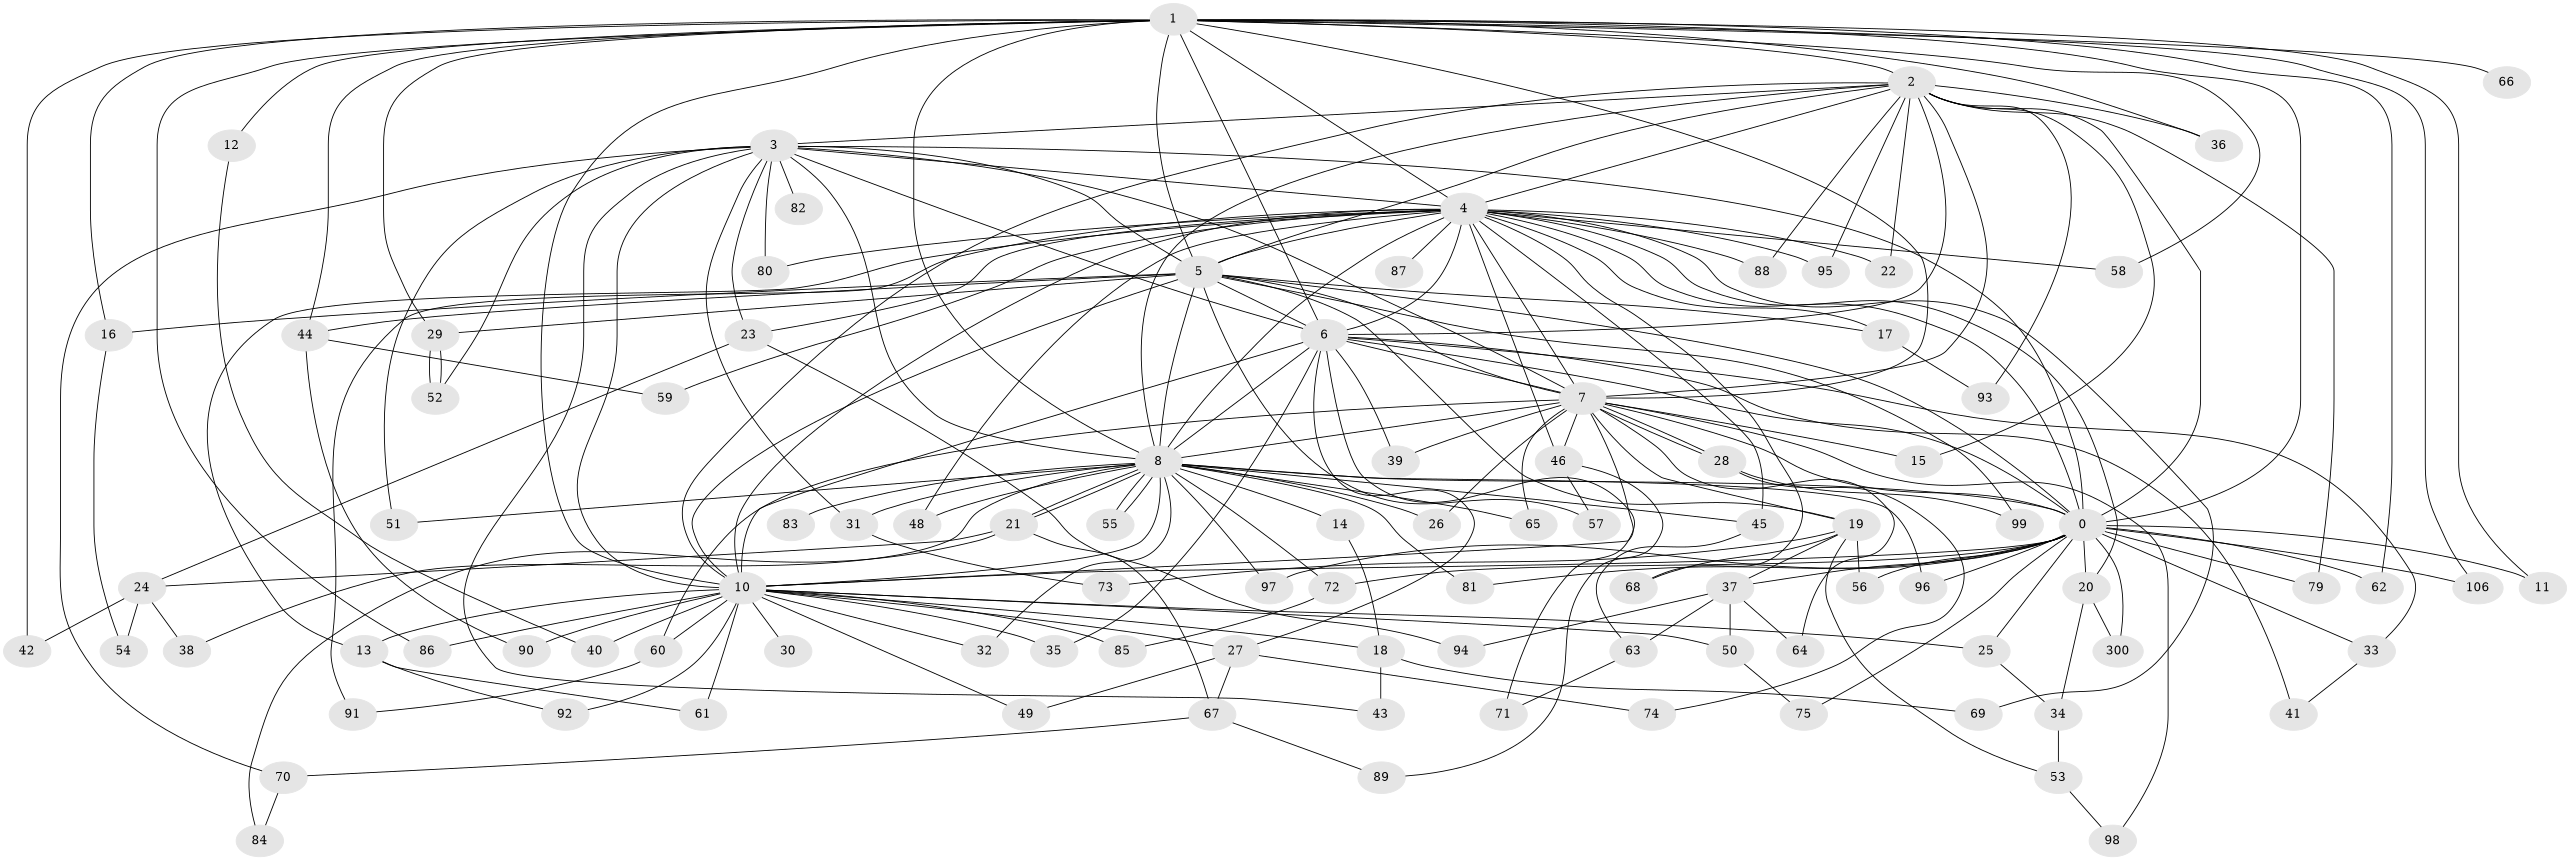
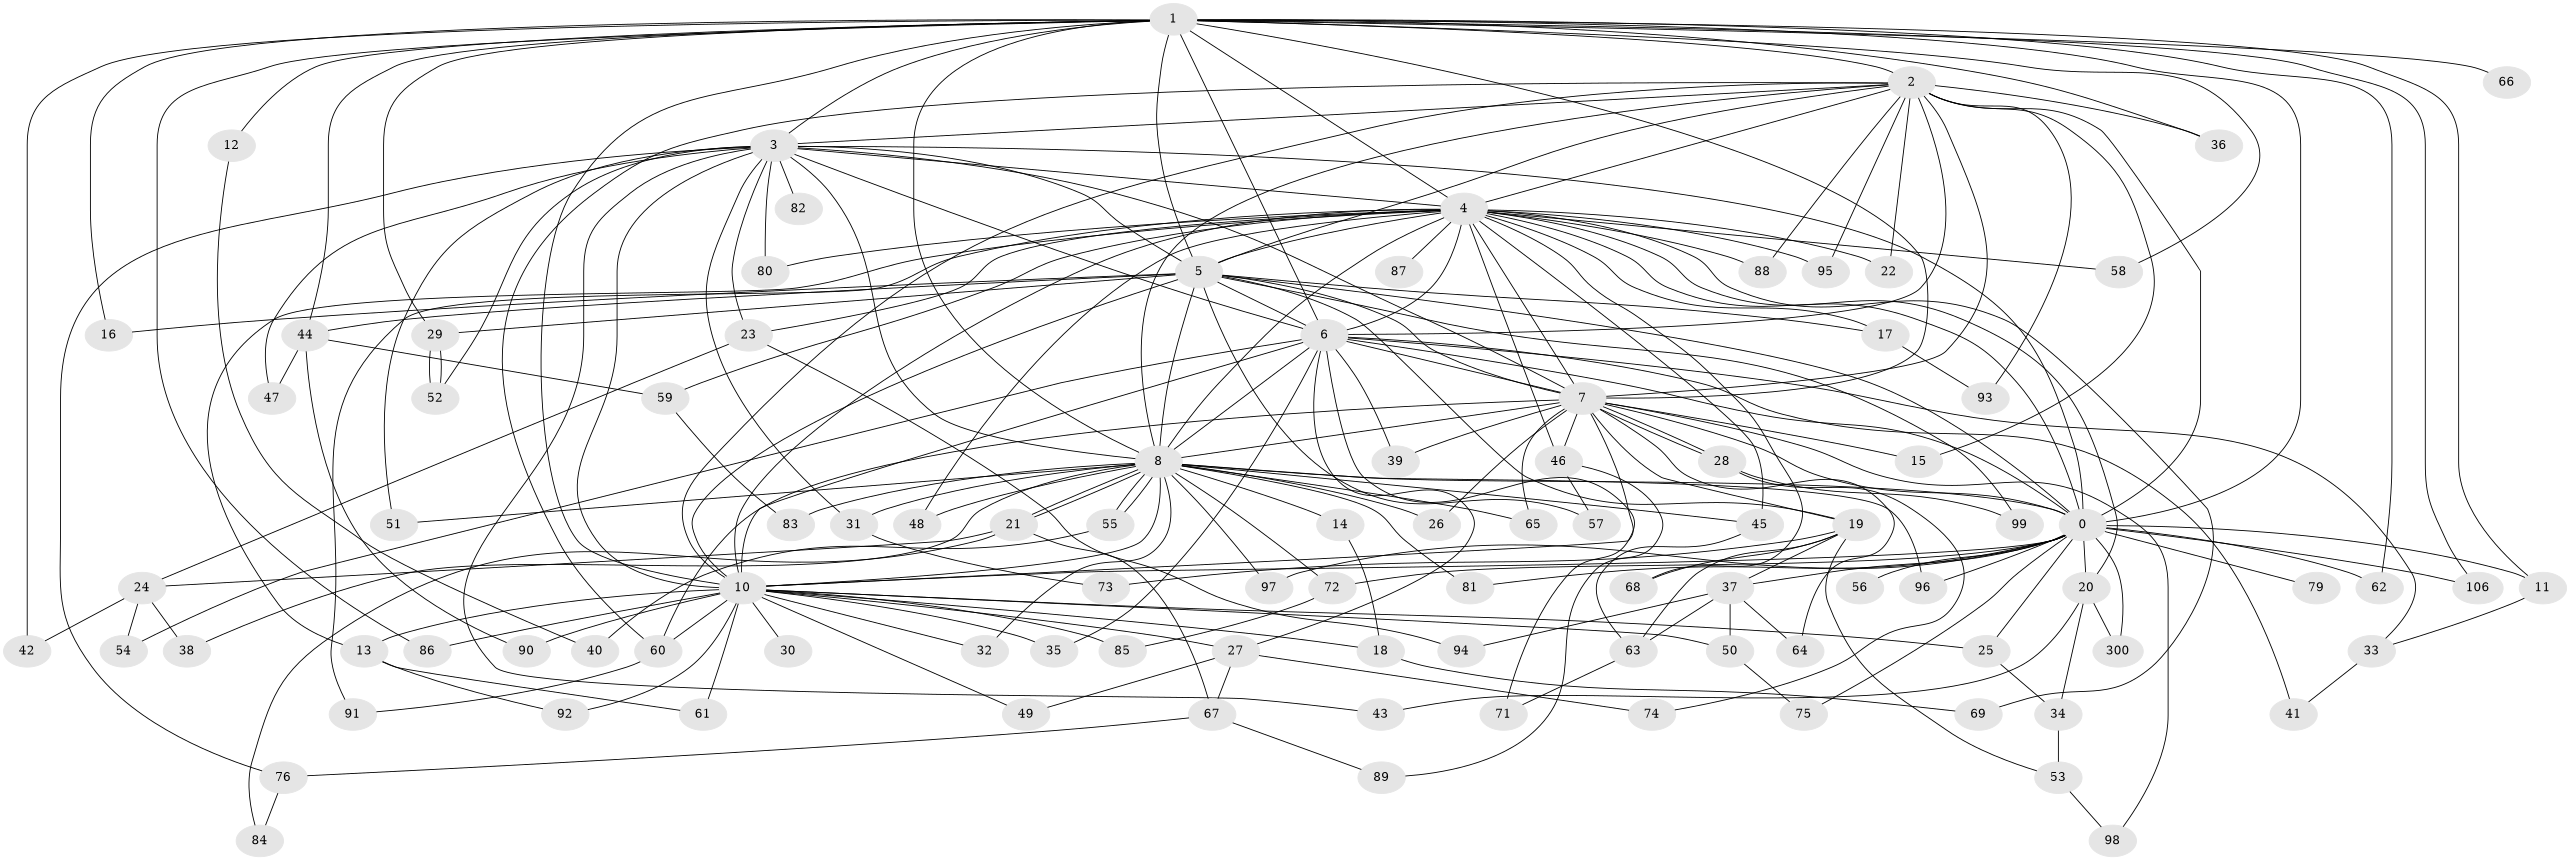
edge "1" -- "3": added
edge "2" -- "79": now "2" -- "60"
node "47": added
edge "59" -- "83": added
edge "16" -- "54": now "6" -- "54"
edge "19" -- "56": now "19" -- "63"
edge "0" -- "33": now "11" -- "33"
edge "10" -- "40": now "55" -- "40"
edge "18" -- "43": now "20" -- "43"
node "70": label "70" -> "76"
